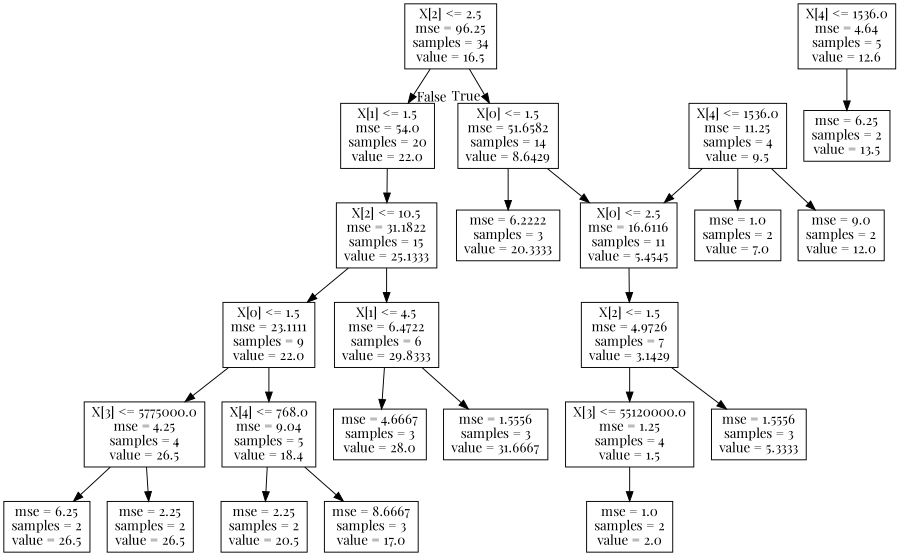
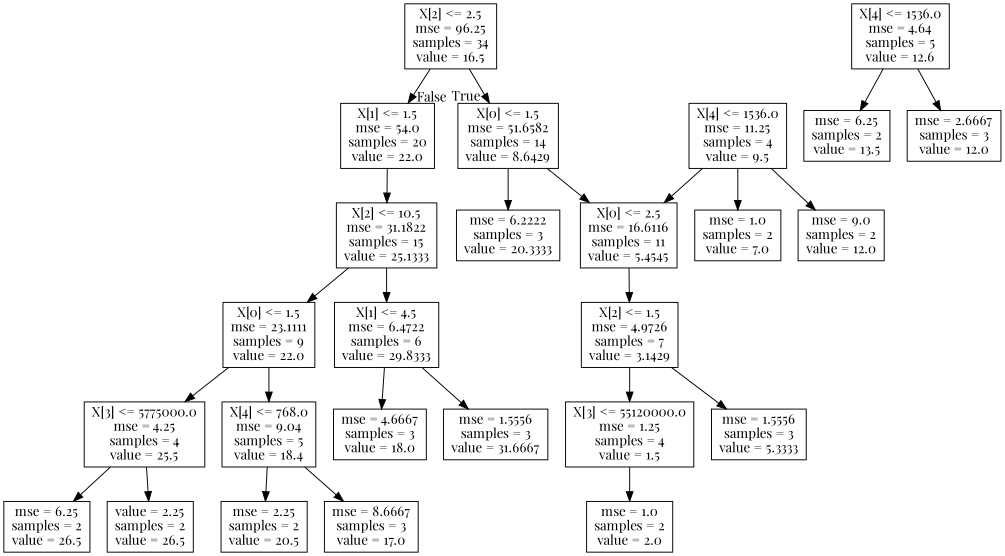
node "mse = 2.6667 samples = 3 value = 12.0": added
node "X[3] <= 5775000.0 mse = 4.25 samples = 4 value = 26.5": label "X[3] <= 5775000.0 mse = 4.25 samples = 4 value = 26.5" -> "X[3] <= 5775000.0 mse = 4.25 samples = 4 value = 25.5"
node "mse = 4.6667 samples = 3 value = 28.0": label "mse = 4.6667 samples = 3 value = 28.0" -> "mse = 4.6667 samples = 3 value = 18.0"
node "mse = 2.25 samples = 2 value = 26.5": label "mse = 2.25 samples = 2 value = 26.5" -> "value = 2.25 samples = 2 value = 26.5"
